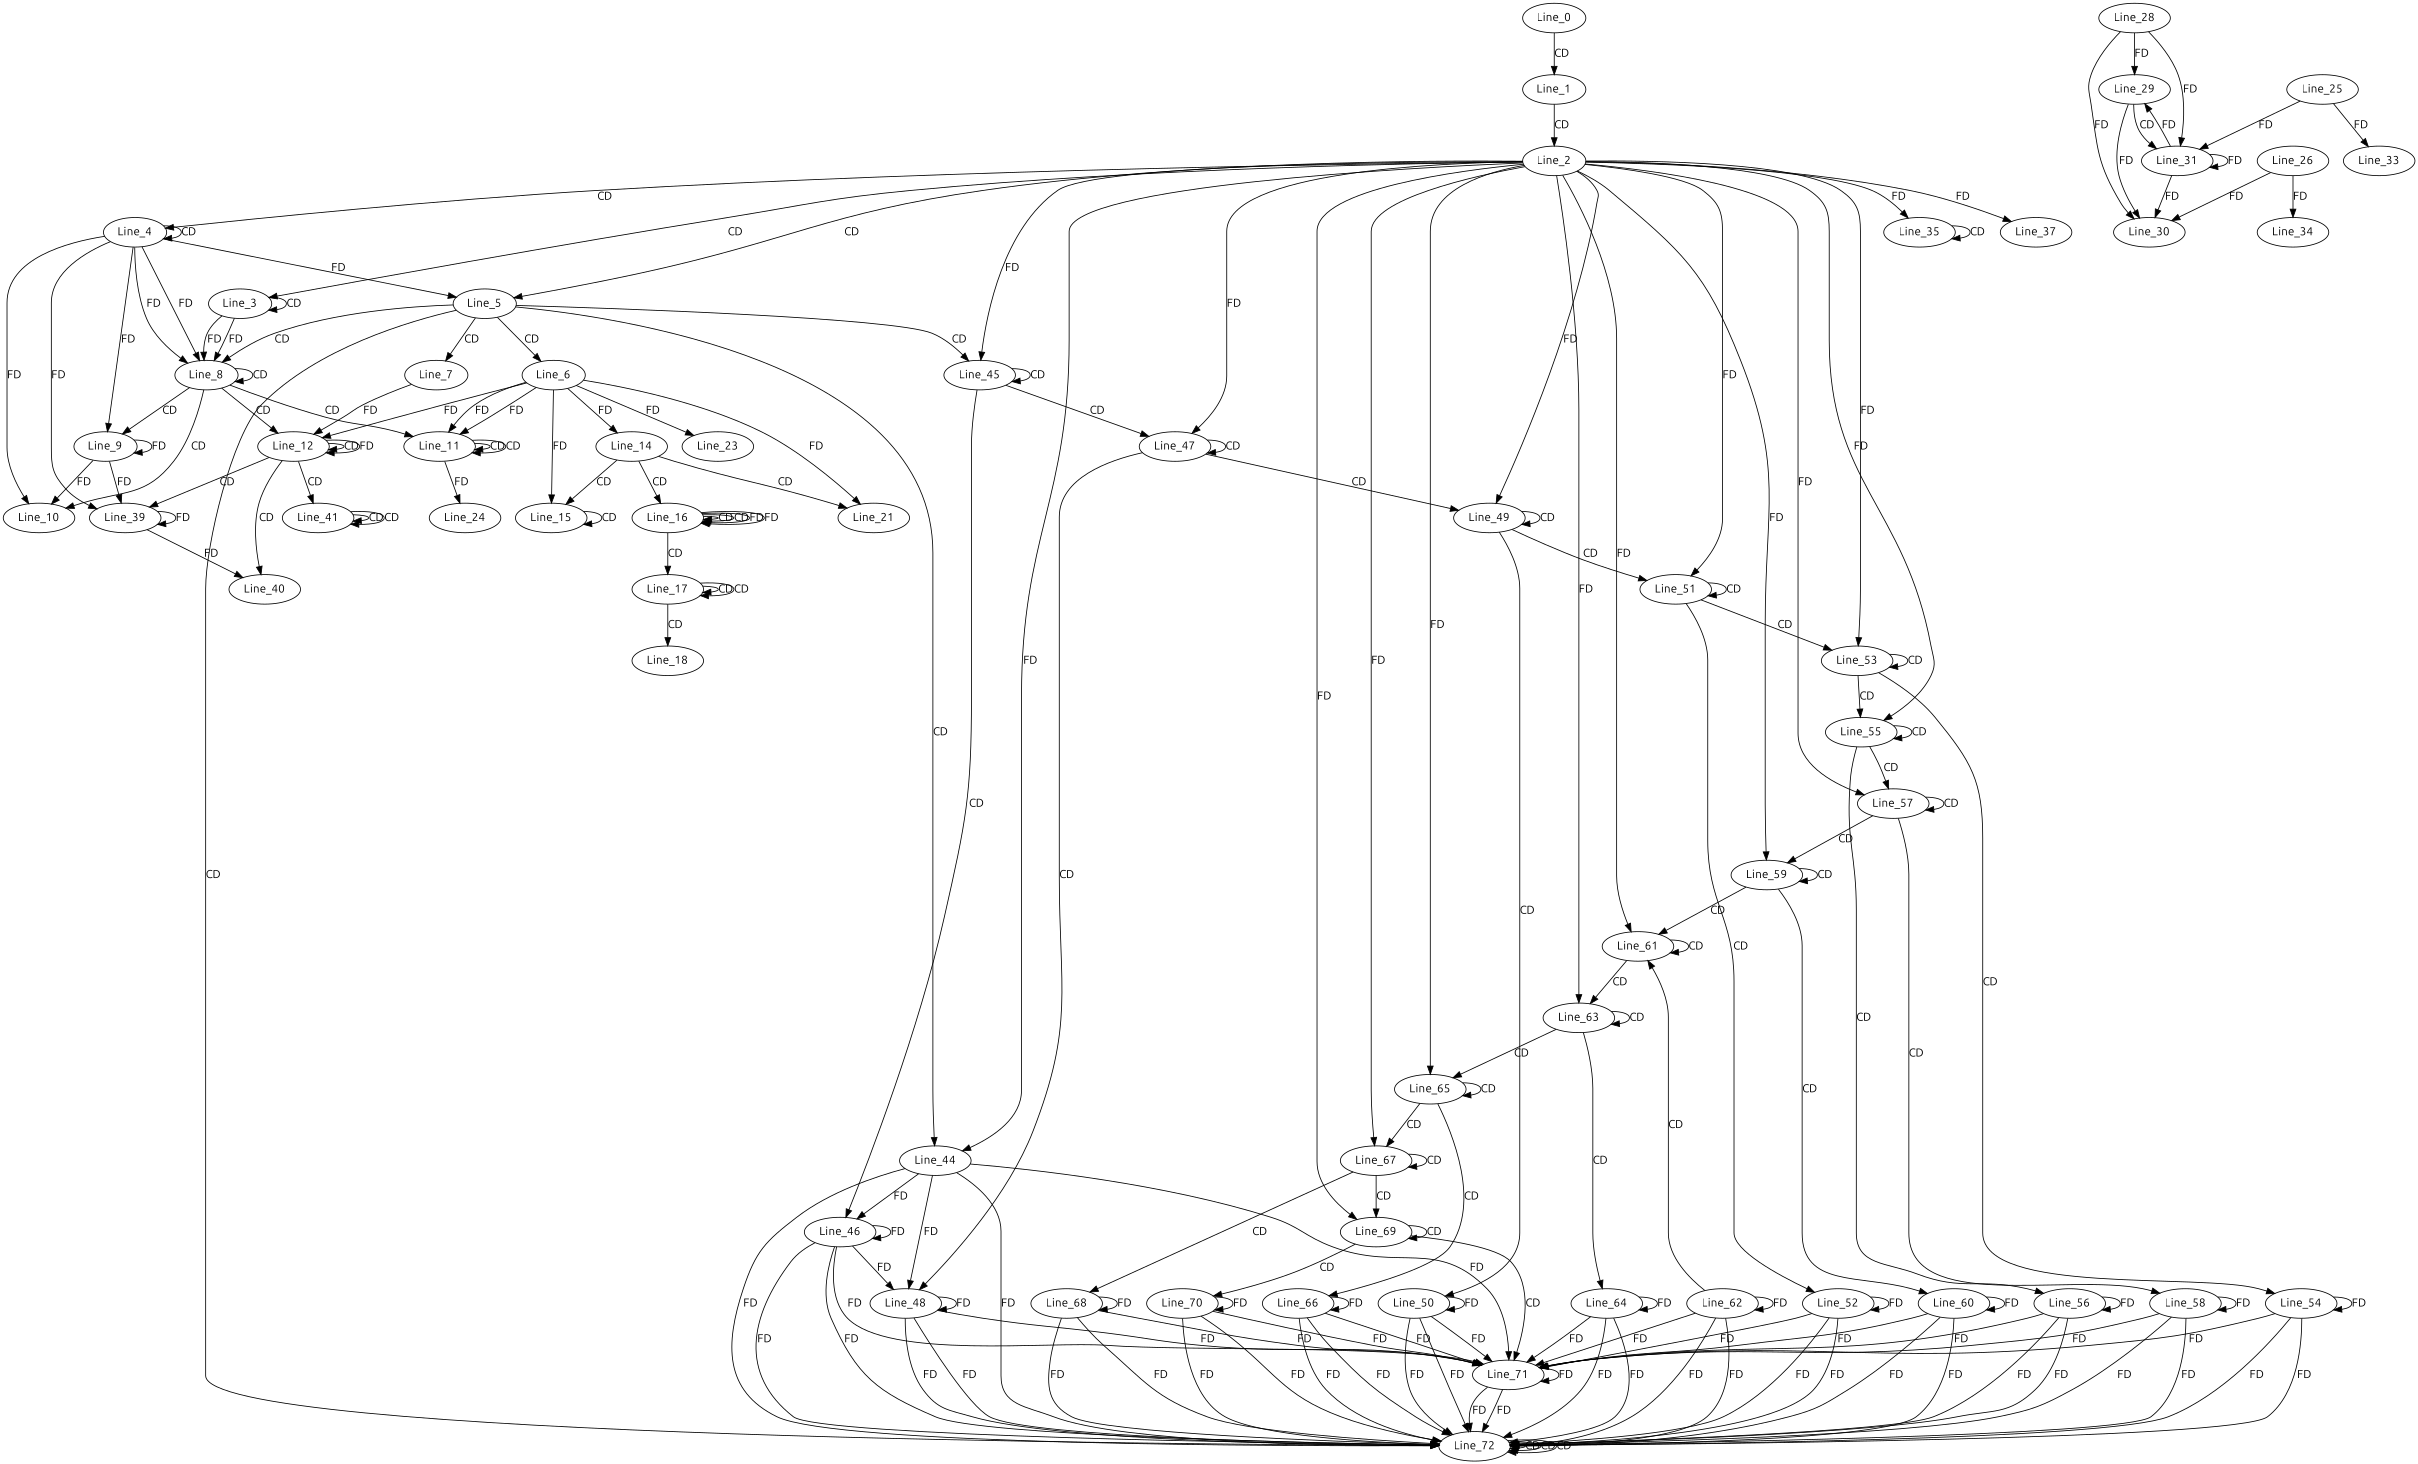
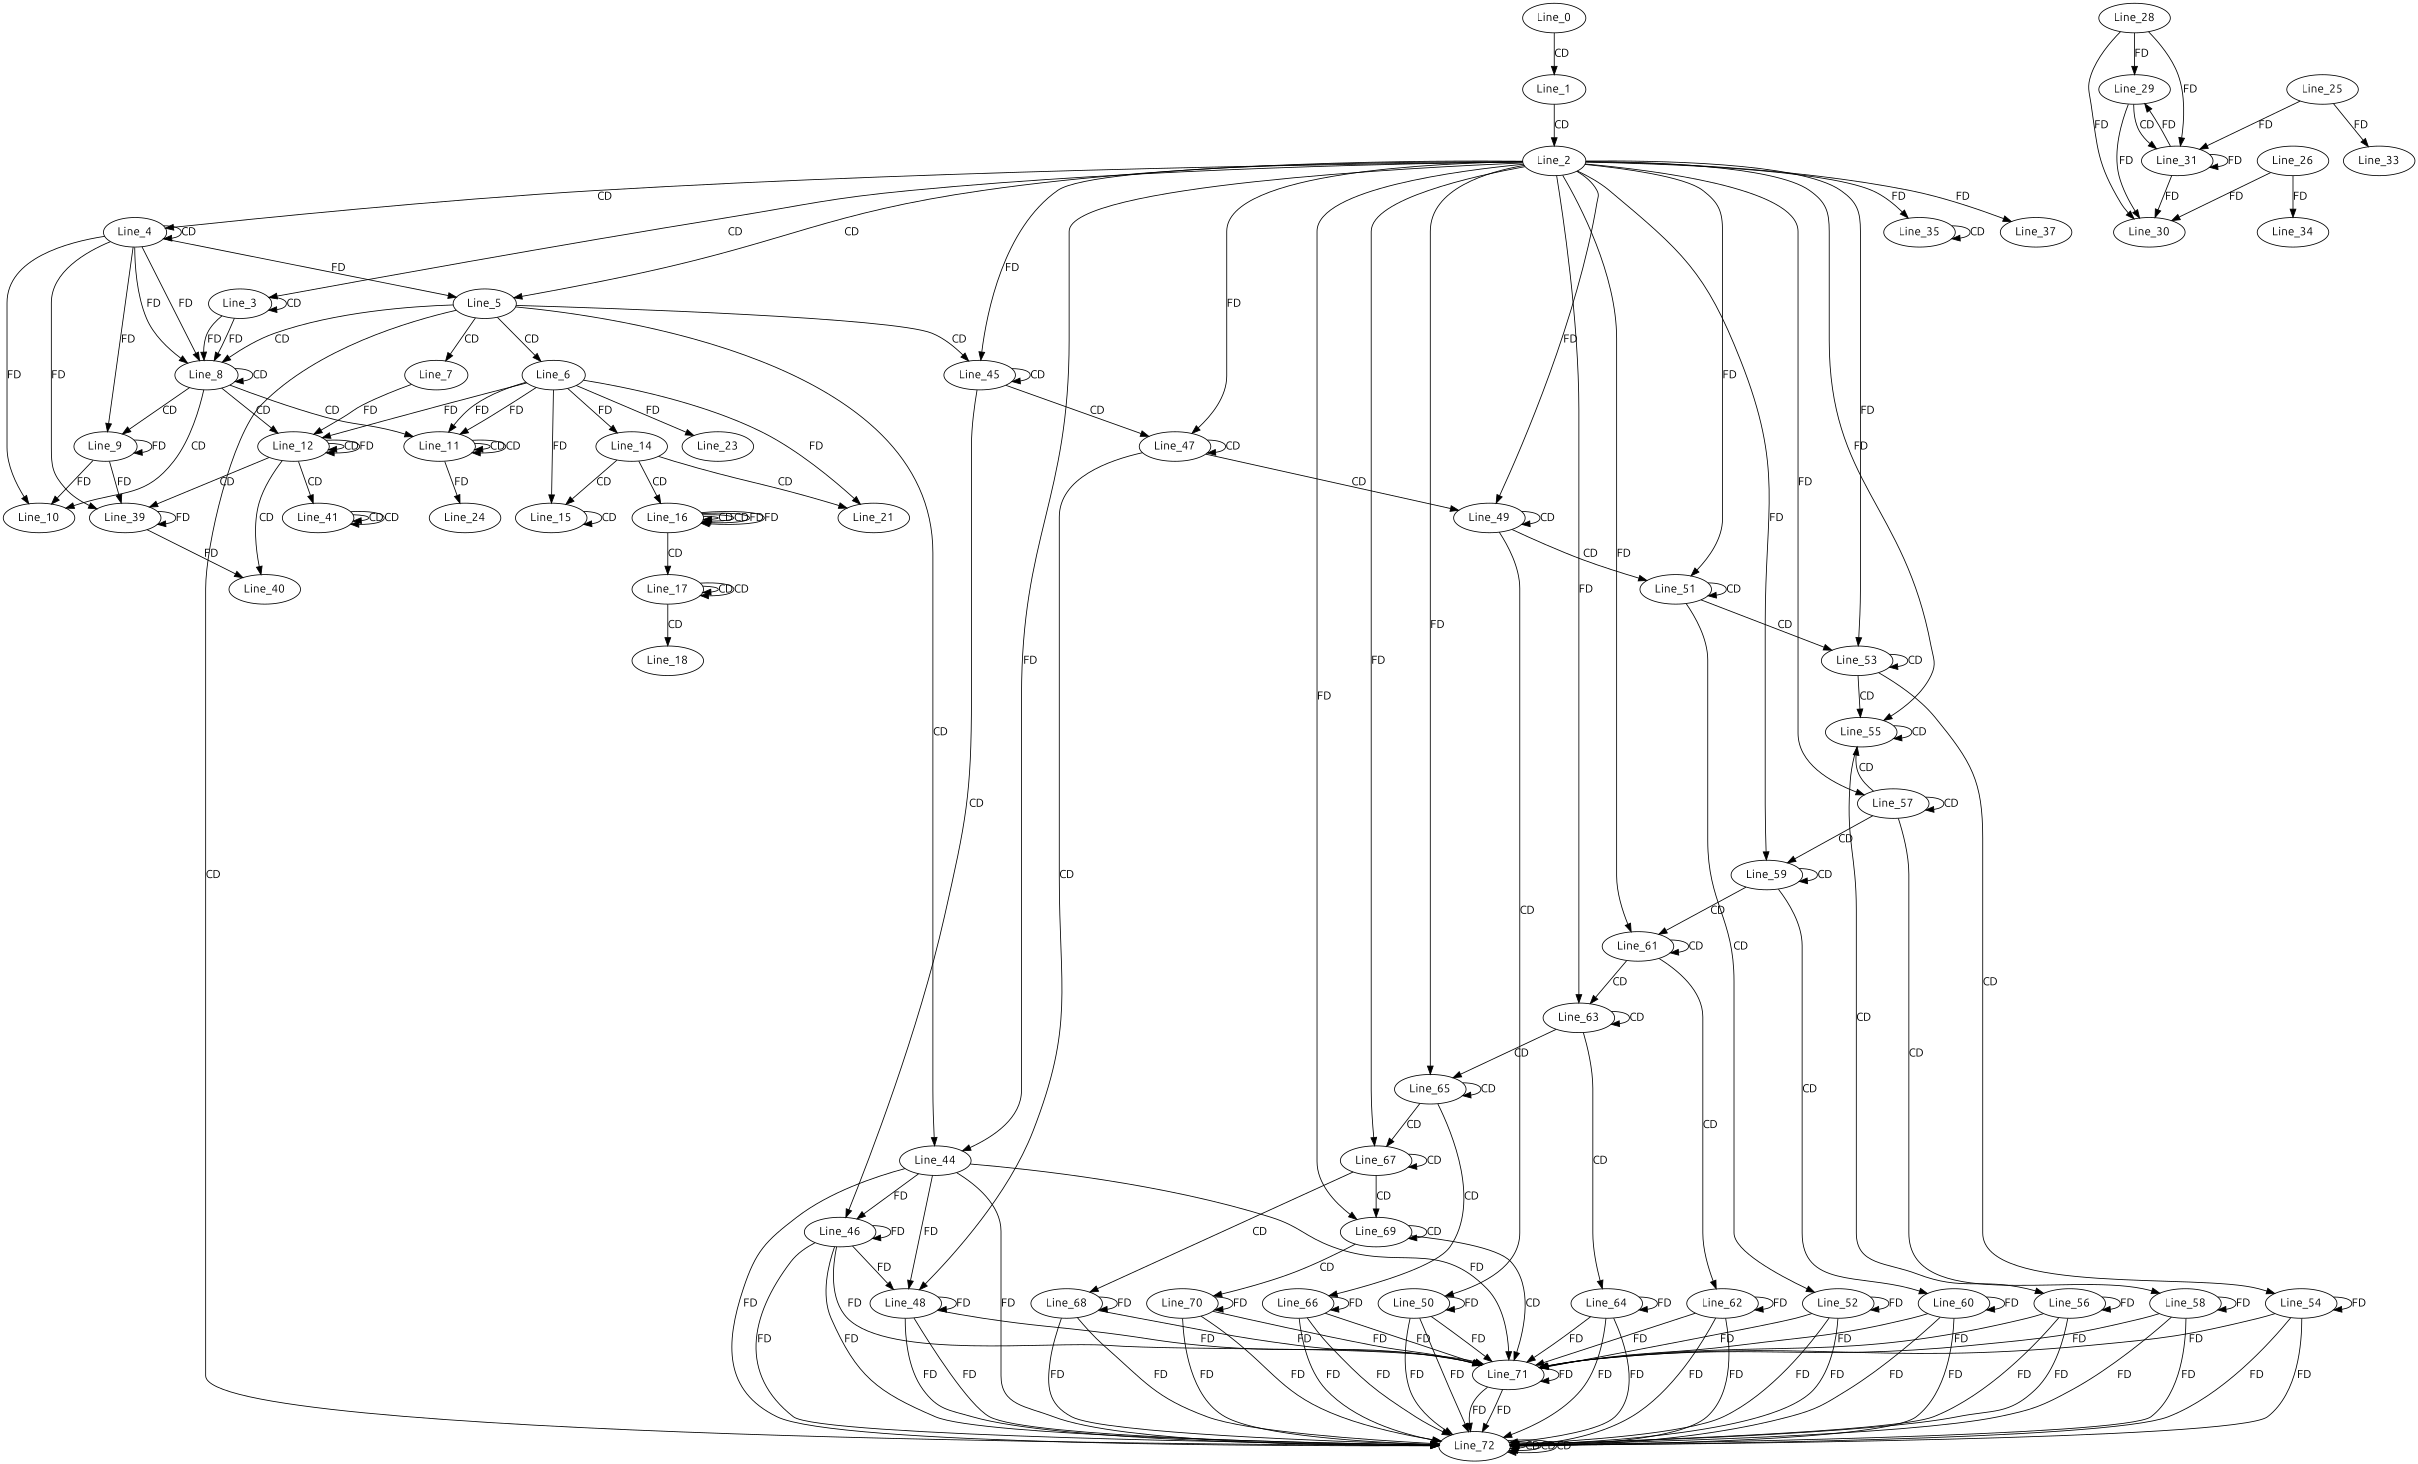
edge "Line_55" -> "Line_57": reversed
edge "Line_62" -> "Line_61": reversed
